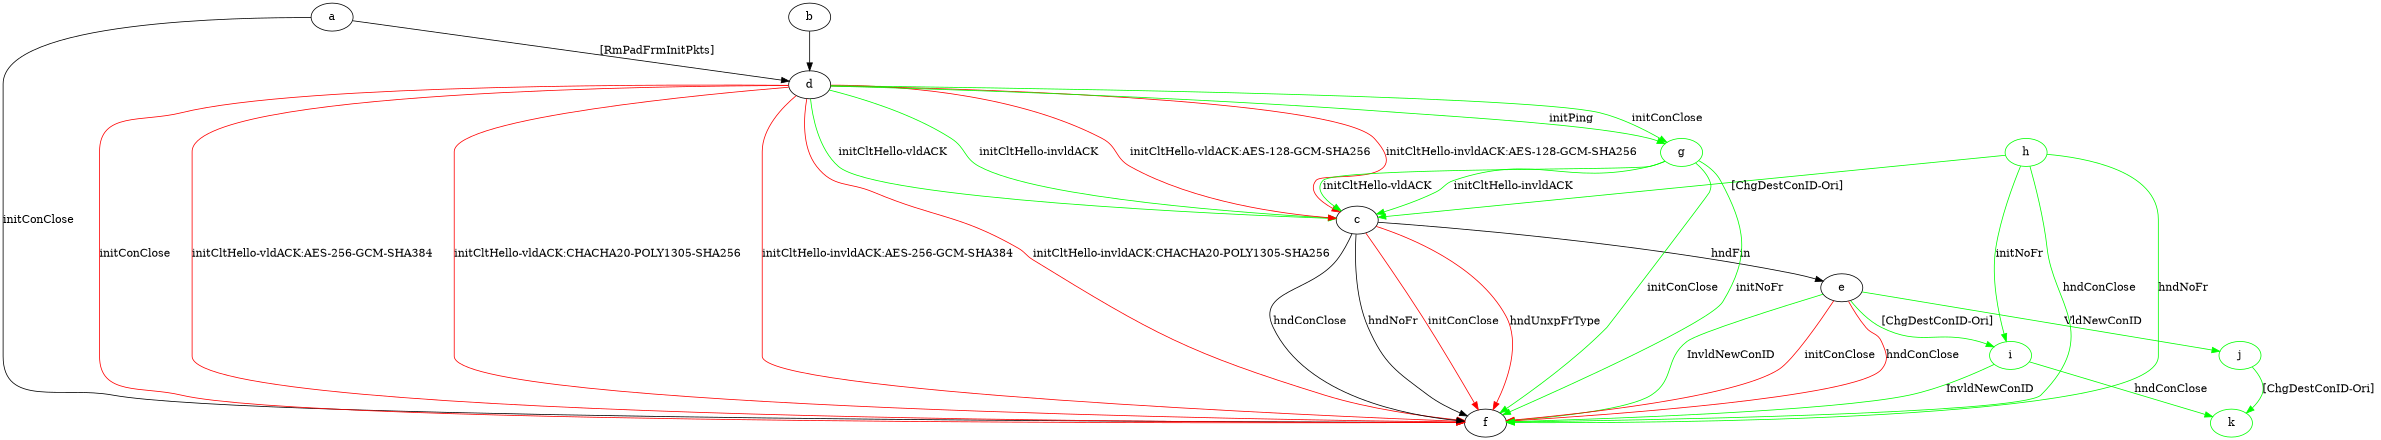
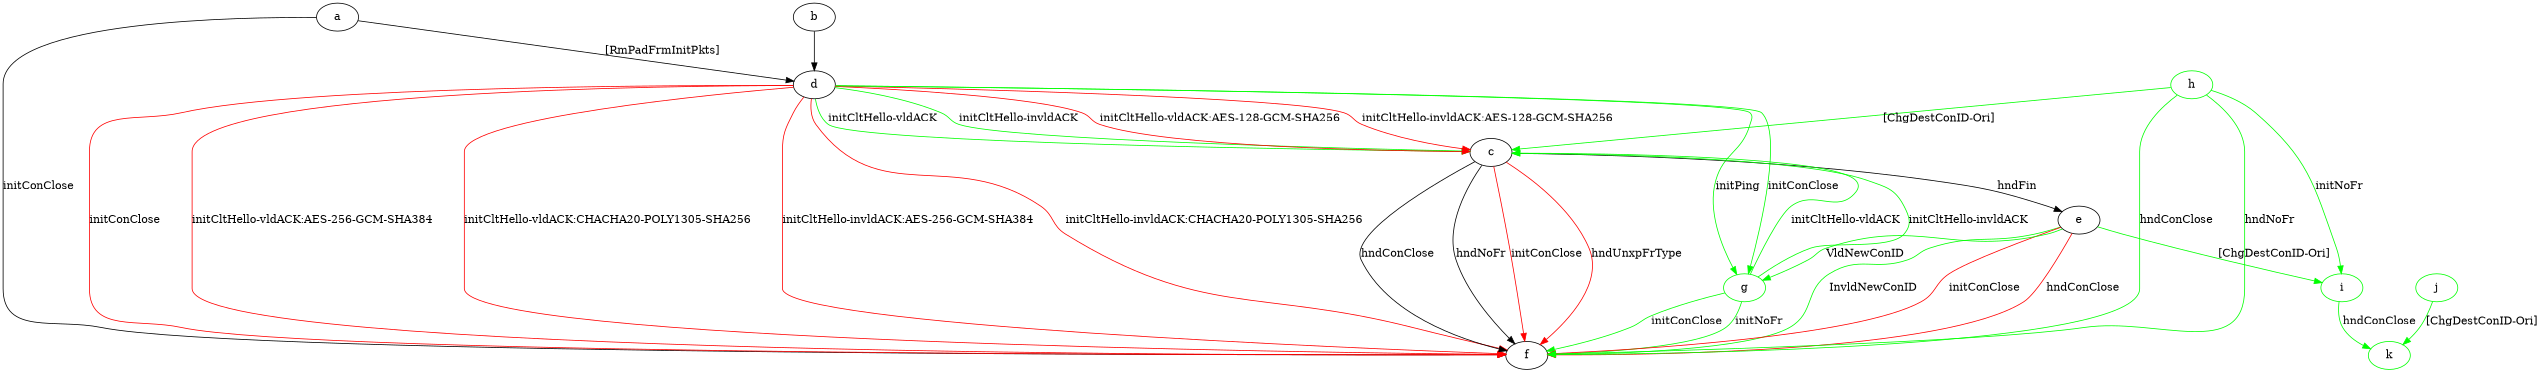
edge "e" -> "j": now "e" -> "g"
edge "i" -> "f": removed, label "InvldNewConID"
